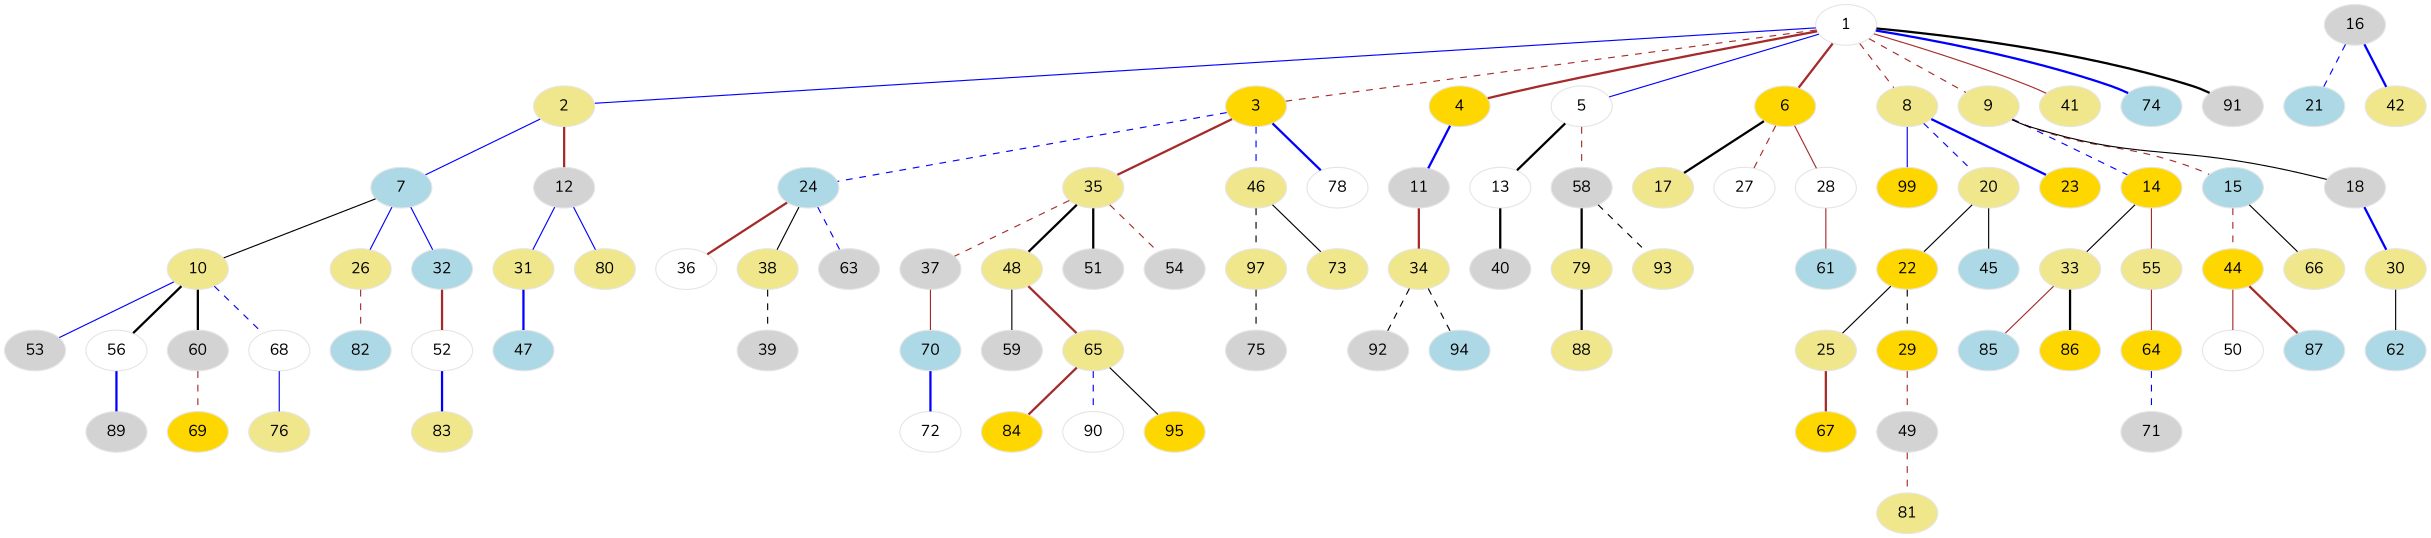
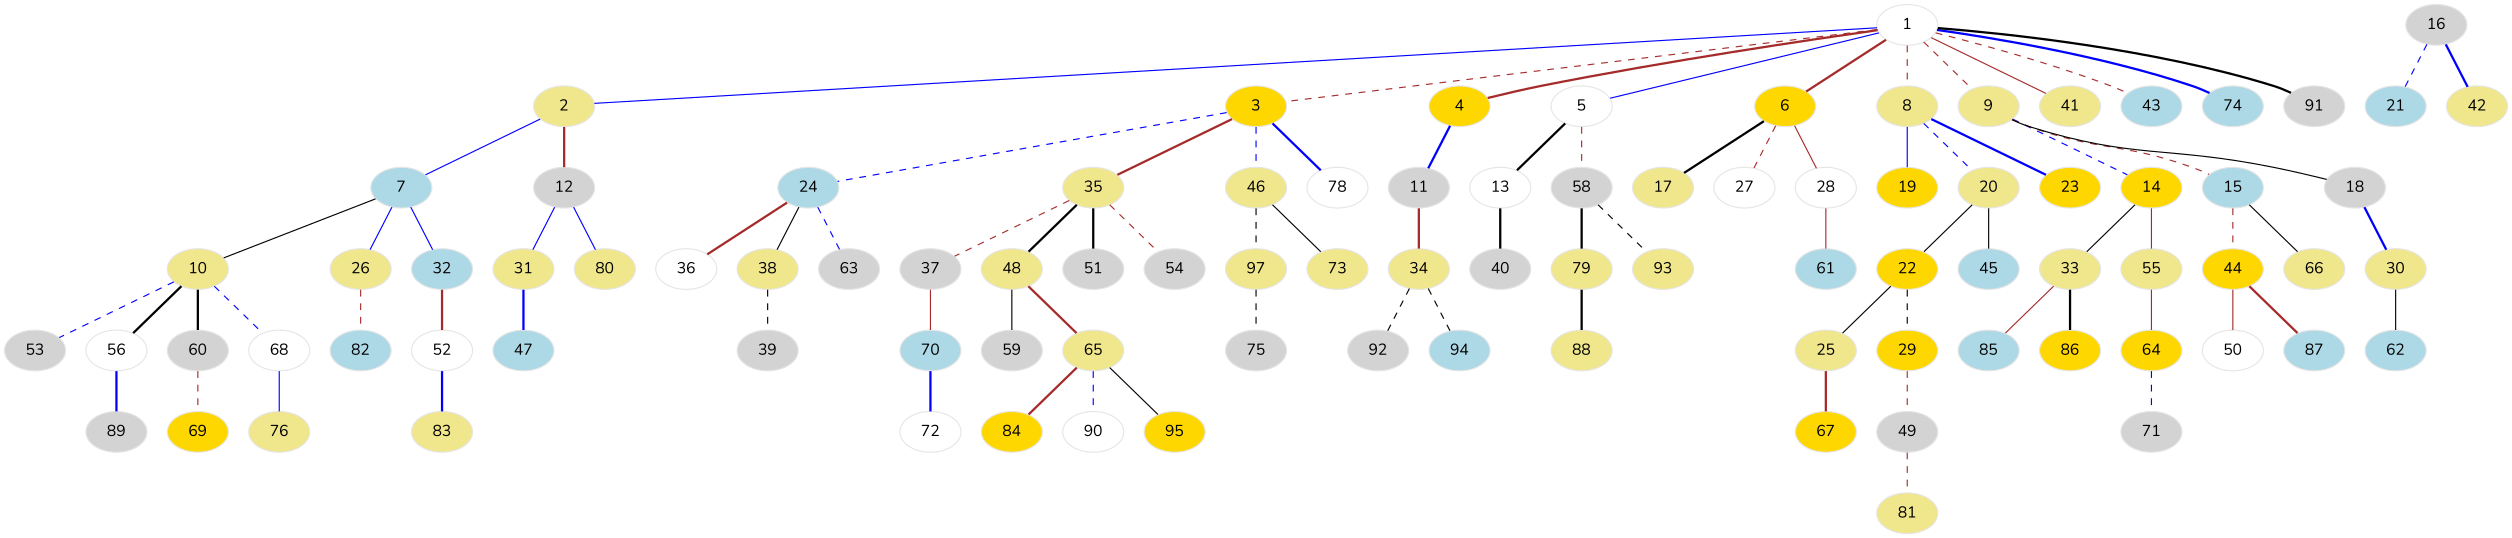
node "43": added
node "99": label "99" -> "19"
edge "10" -- "53": style solid -> dashed
